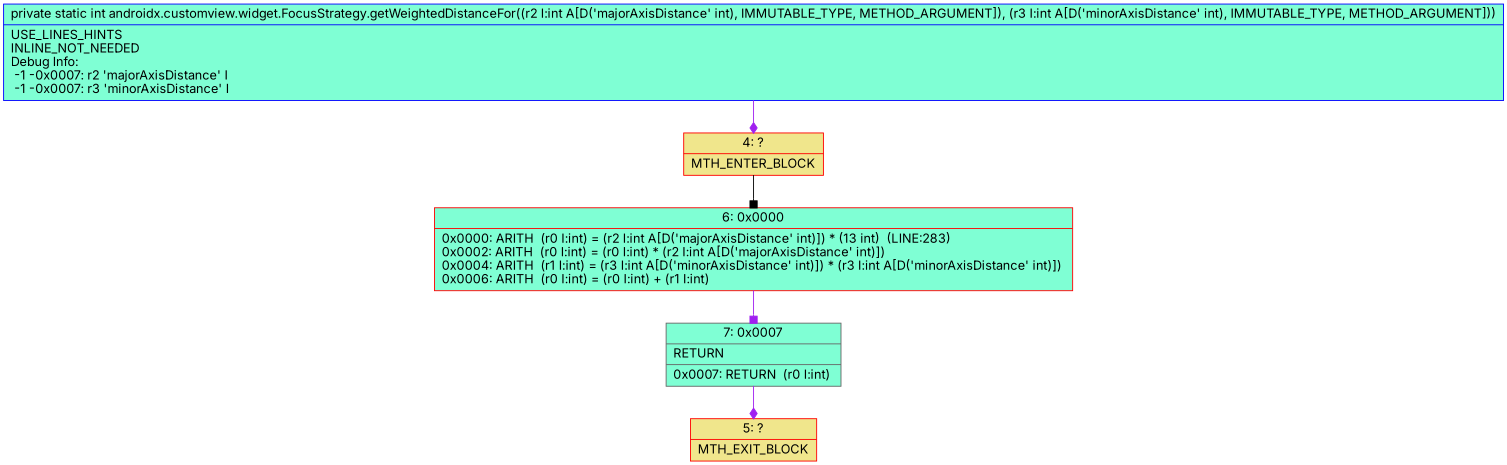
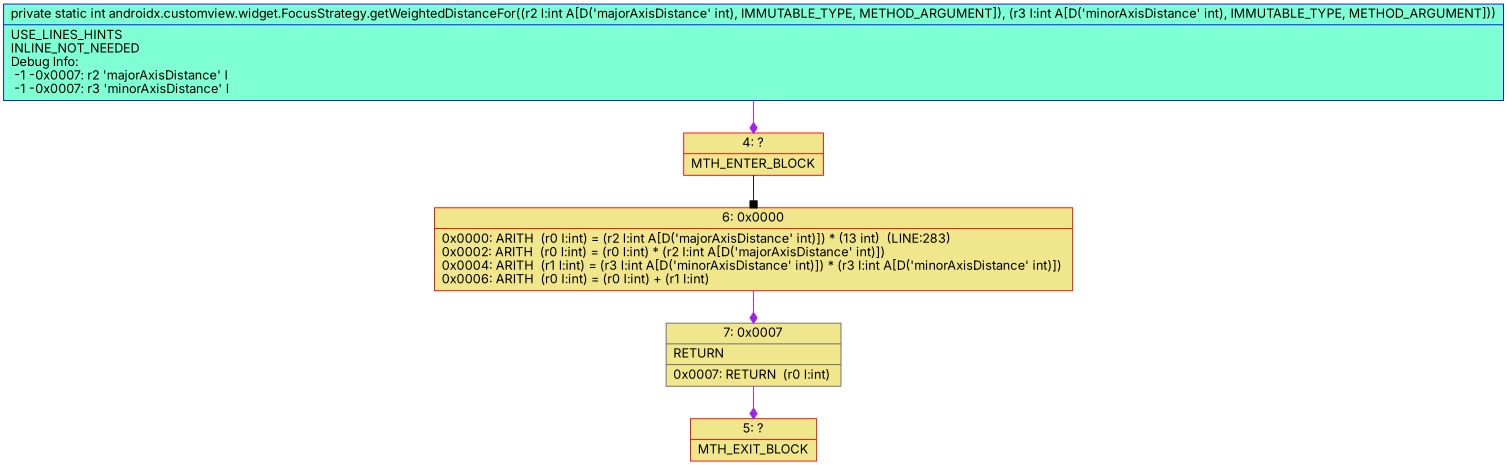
node "6: 0x0000": fillcolor aquamarine -> khaki
edge "6: 0x0000" -> "7: 0x0007": arrowhead box -> diamond
node "7: 0x0007": fillcolor aquamarine -> khaki
